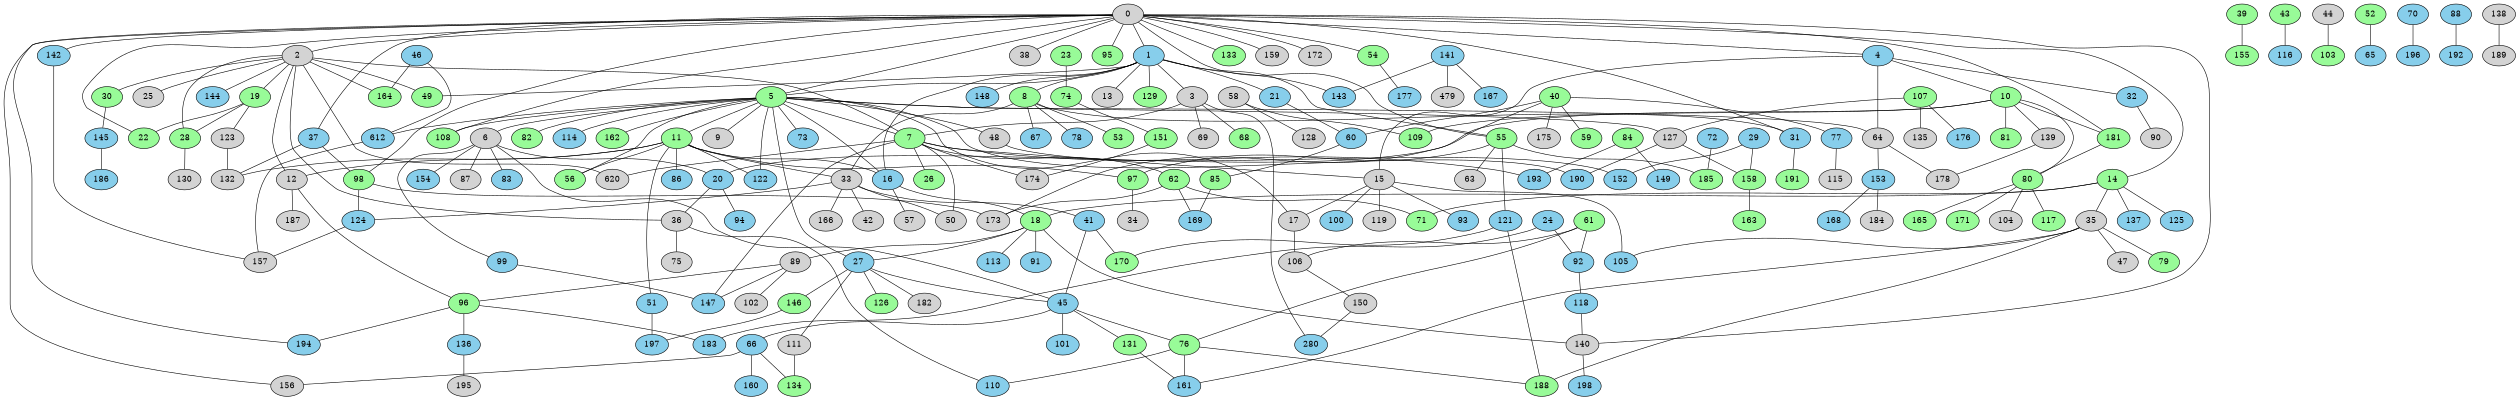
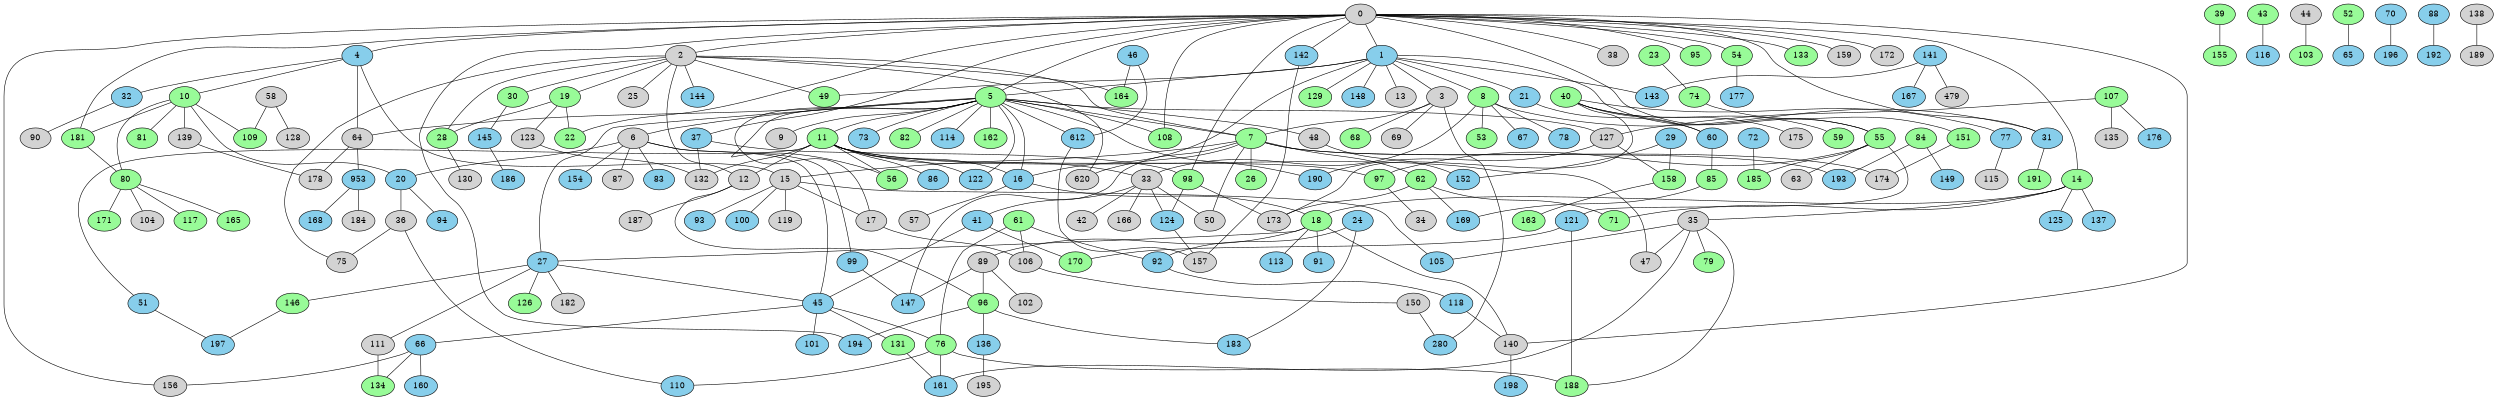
edge "11" -- "47": added
node "153": label "153" -> "953"
edge "2" -- "36": now "2" -- "75"
